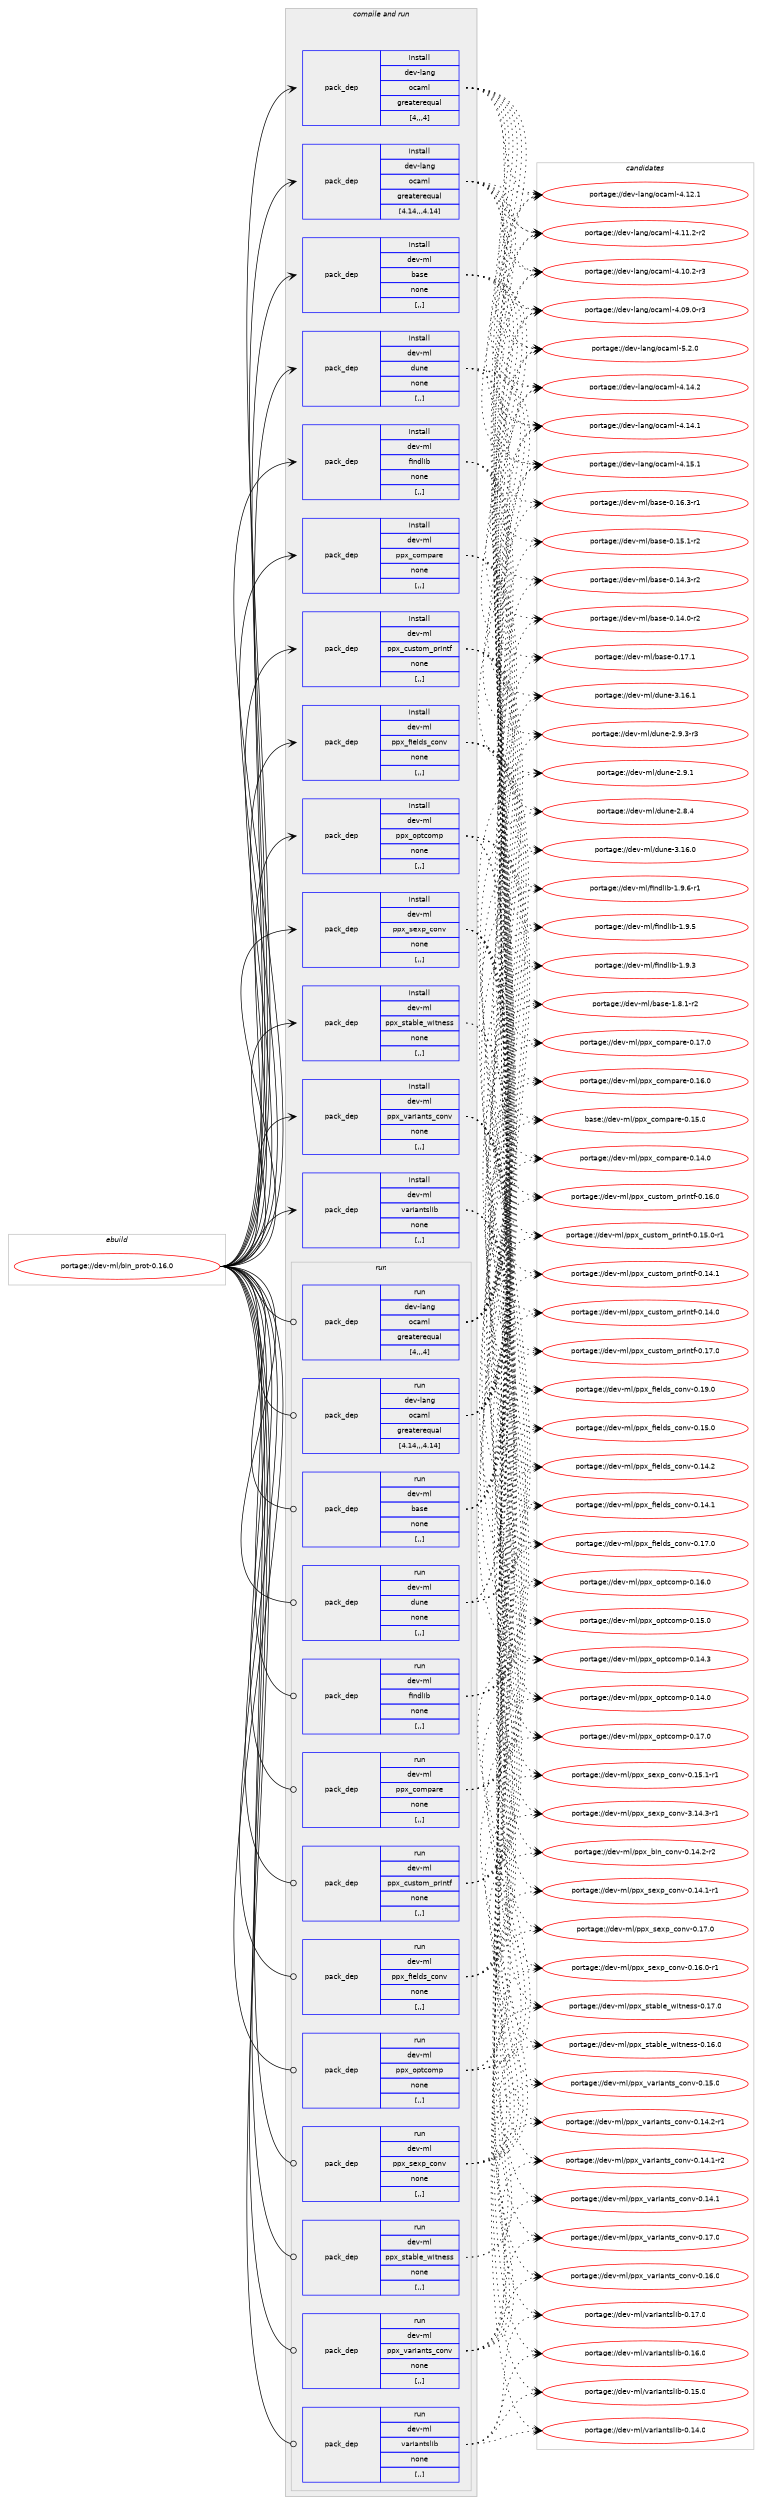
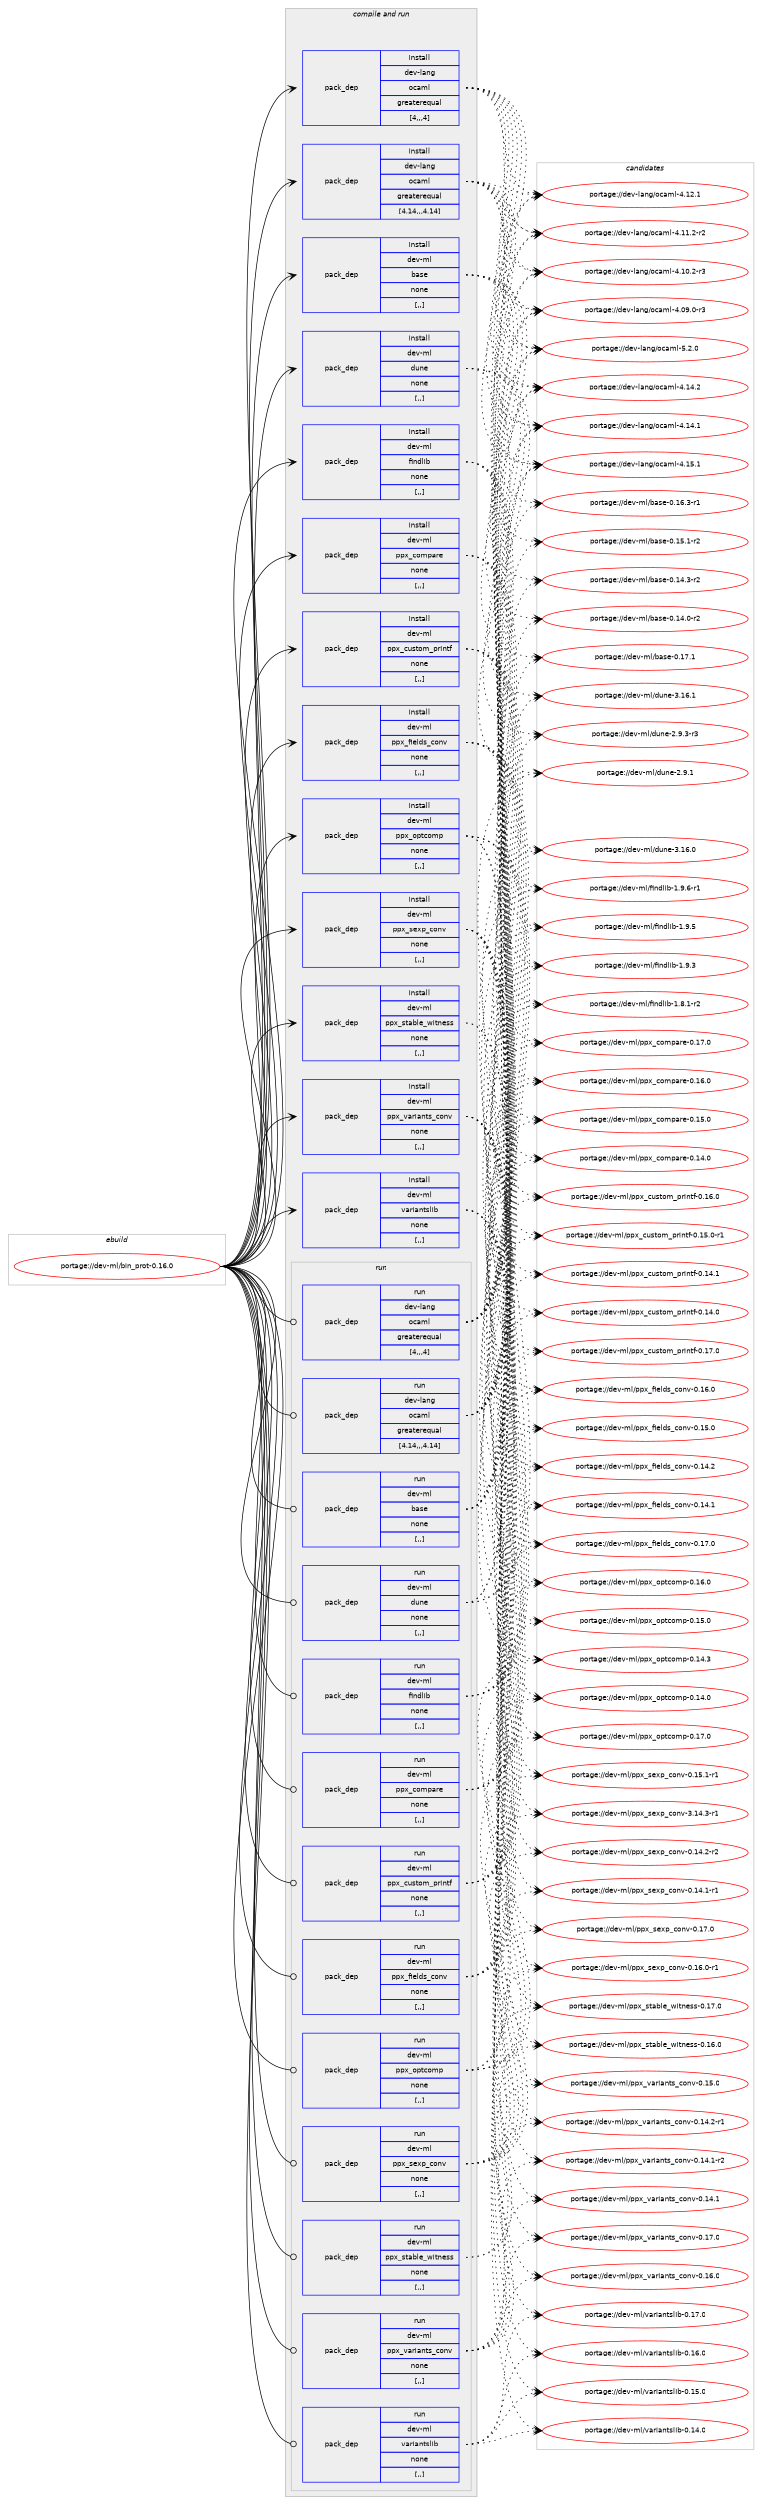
node "portage://dev-ml/dune-2.8.4": removed
node "portage://dev-ml/base-1.8.1-r2": label "portage://dev-ml/base-1.8.1-r2" -> "portage://dev-ml/findlib-1.8.1-r2"
node "base://dev-ml/ppx_compare-0.15.0": label "base://dev-ml/ppx_compare-0.15.0" -> "portage://dev-ml/ppx_compare-0.15.0"
node "portage://dev-ml/ppx_fields_conv-0.19.0": label "portage://dev-ml/ppx_fields_conv-0.19.0" -> "portage://dev-ml/ppx_fields_conv-0.16.0"
node "portage://dev-ml/ppx_bin_conv-0.14.2-r2": label "portage://dev-ml/ppx_bin_conv-0.14.2-r2" -> "portage://dev-ml/ppx_sexp_conv-0.14.2-r2"
